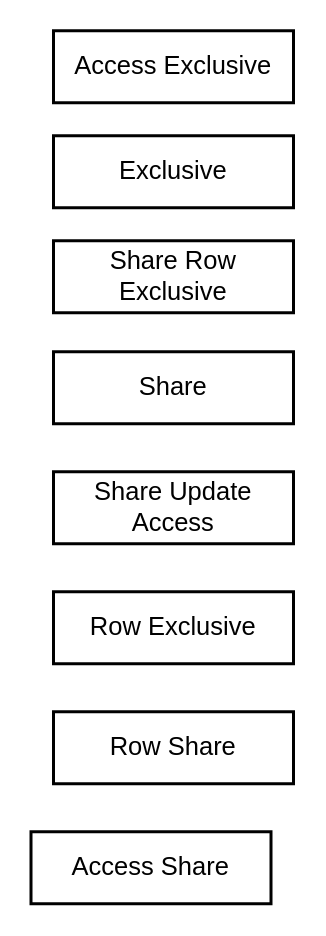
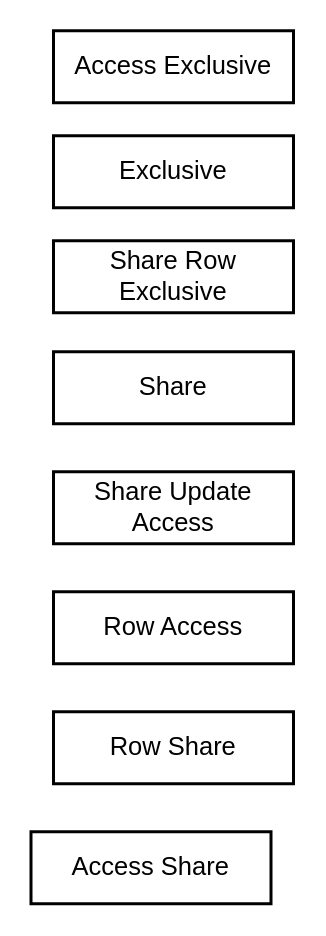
node "Row Exclusive": label "Row Exclusive" -> "Row Access"
